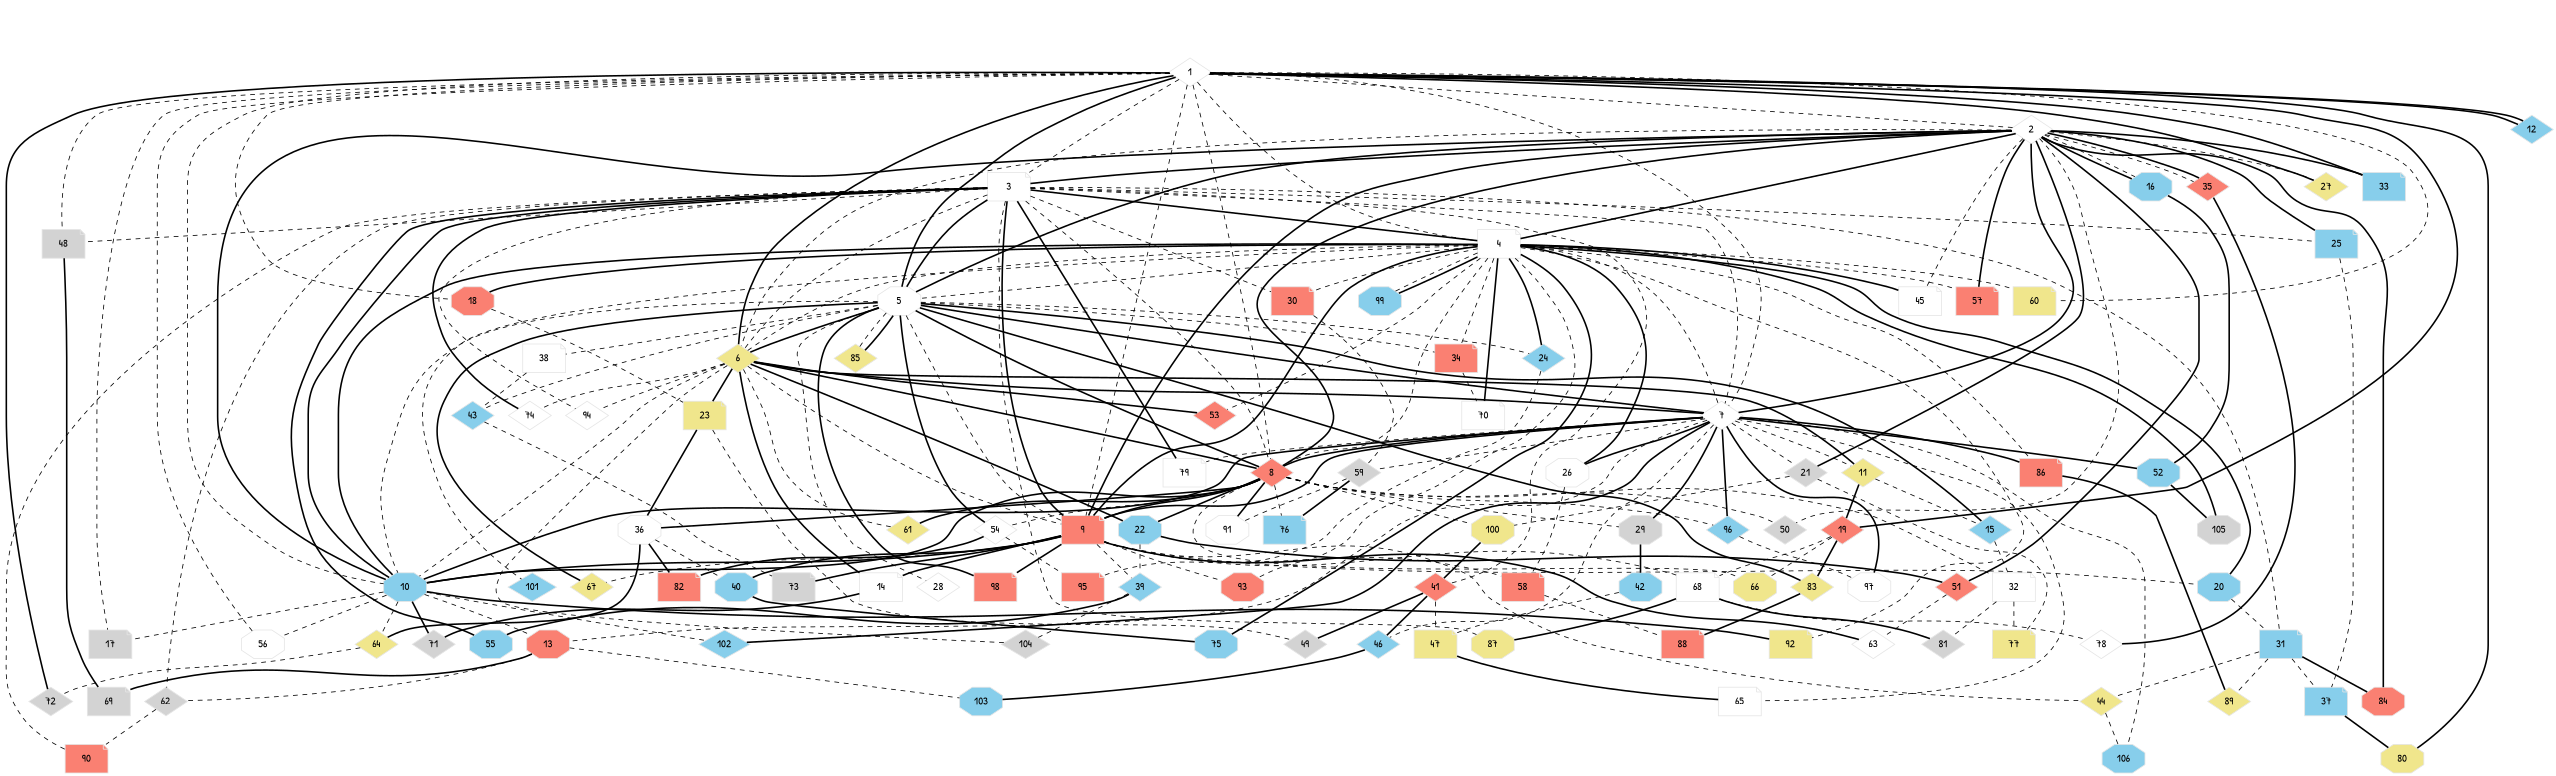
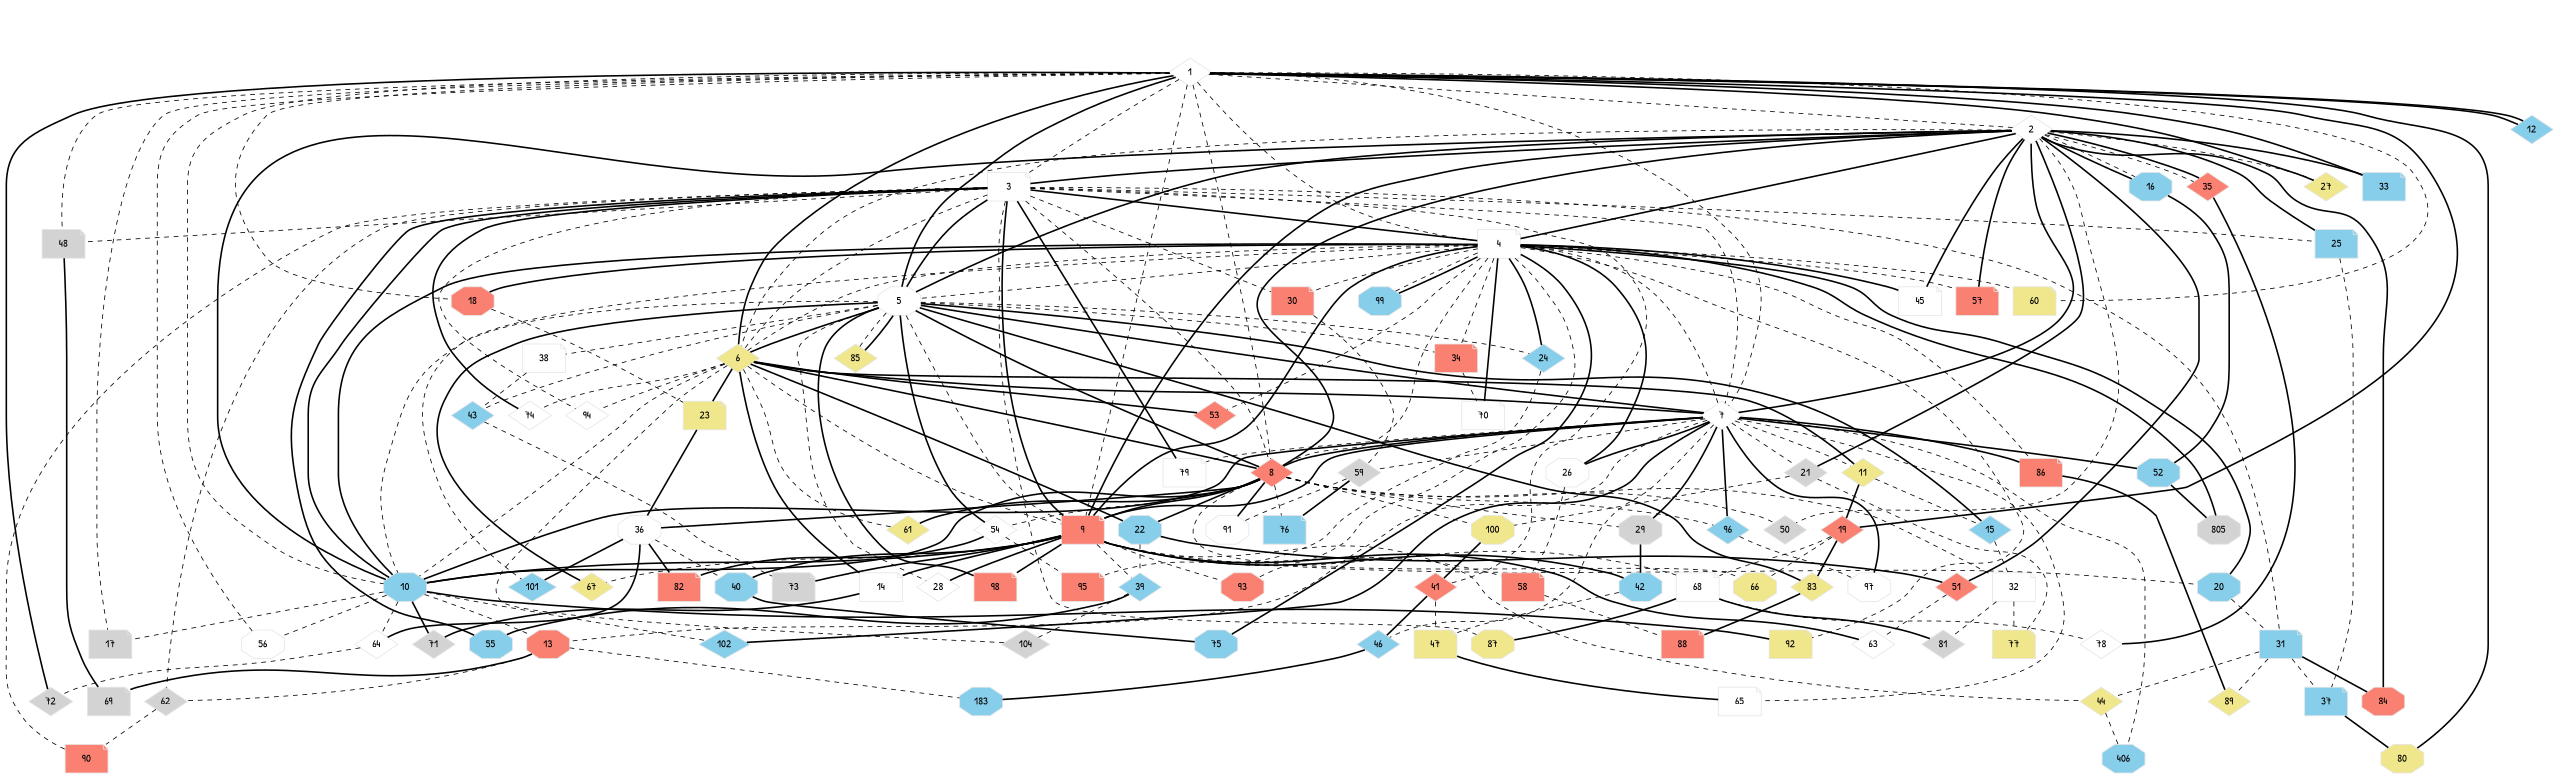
edge "2" -- "45": style dashed -> bold
node "105": label "105" -> "805"
edge "9" -- "28": added
edge "36" -- "101": added
edge "9" -- "42": added
node "64": fillcolor khaki -> white
node "49": removed
node "103": label "103" -> "183"
node "106": label "106" -> "406"
